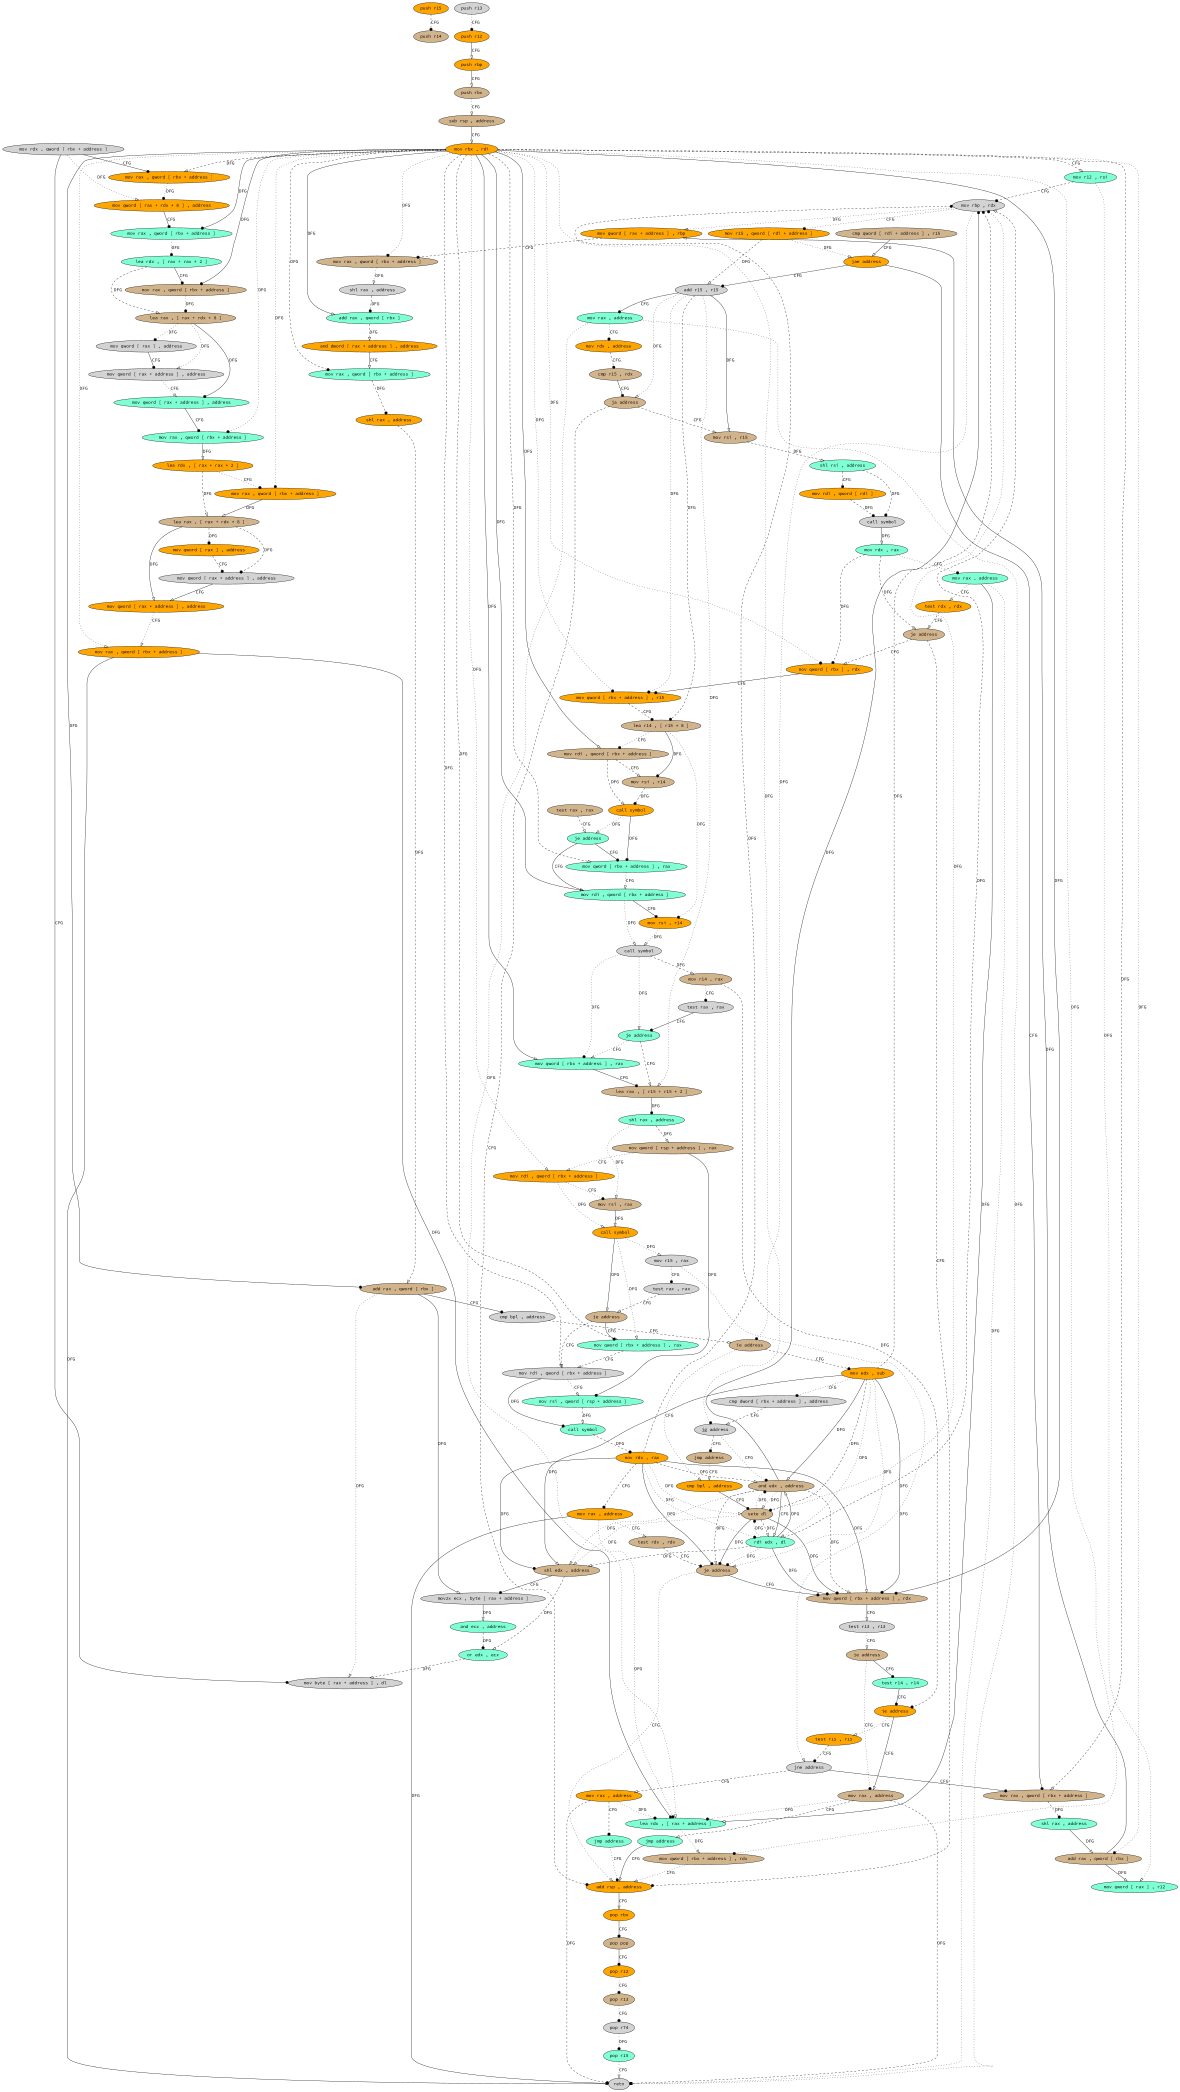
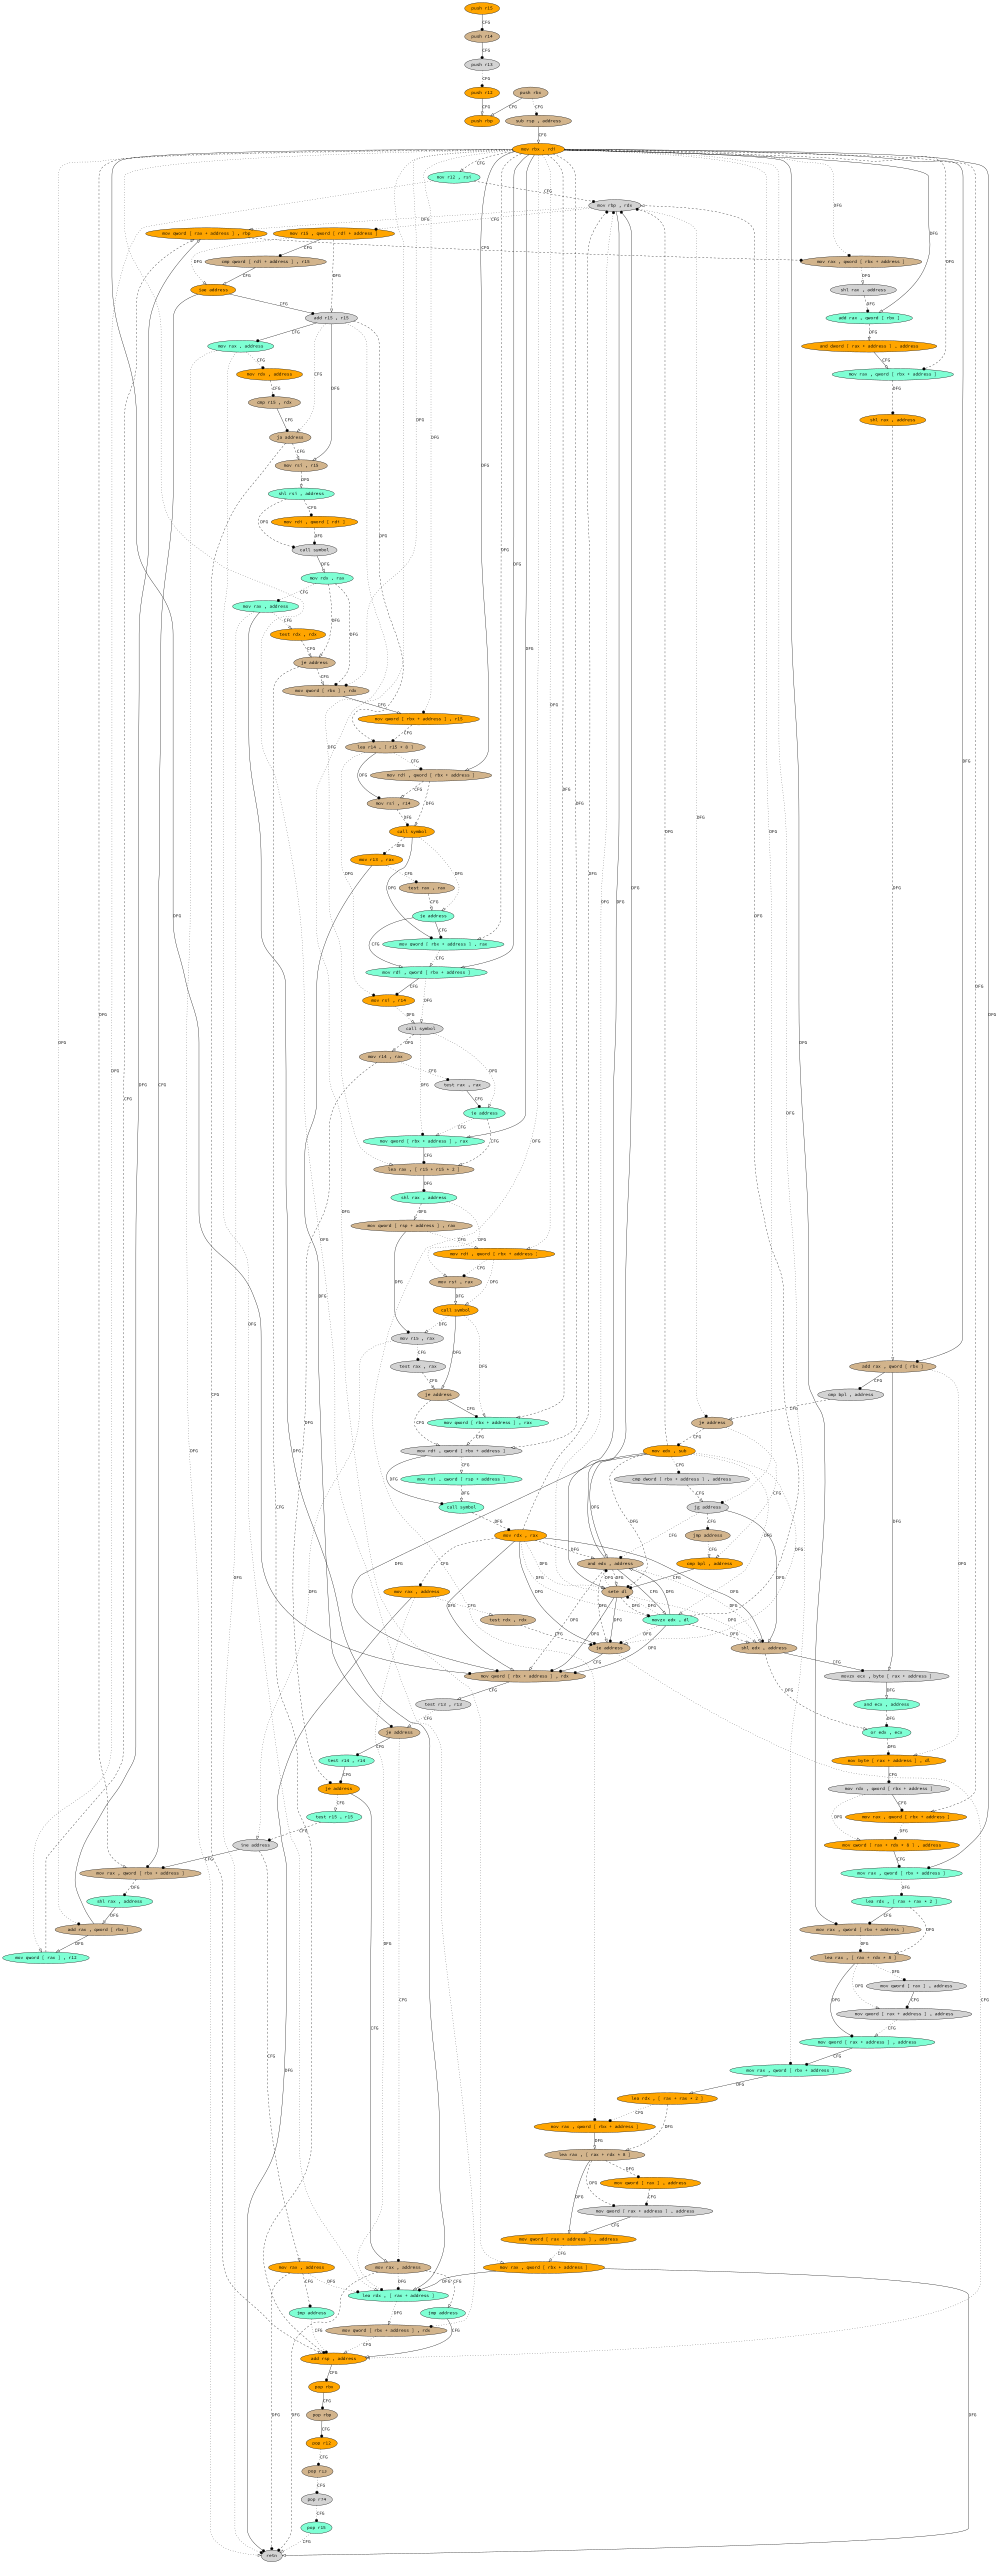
edge "push r15" -> "push r14": style dashed -> solid
edge "push r14" -> "push r13": added, label "CFG"
edge "push rbp" -> "push rbx": reversed
edge "push rbx" -> "sub rsp , address": arrowhead onormal -> dot
edge "mov r15 , qword [ rdi + address ]" -> "cmp qword [ rdi + address ] , r15": added, label "CFG"
edge "add r15 , r15" -> "ja address": label "DFG" -> "CFG"
edge "add r15 , r15" -> "mov qword [ rbx + address ] , r15": removed, label "DFG"
node "mov qword [ rbx ] , rdx": fillcolor orange -> tan
edge "mov qword [ rbx ] , rdx" -> "mov qword [ rbx + address ] , r15": arrowhead dot -> onormal
node "mov r13 , rax": added
edge "mov rbp , rdx" -> "sete dl": added, label "DFG"
edge "mov rdx , qword [ rbx + address ]" -> "mov byte [ rax + address ] , dl": reversed
edge "mov qword [ rax ] , r12" -> "mov qword [ rax + address ] , rbp": added, label "CFG"
edge "ja address" -> "add rsp , address": arrowhead dot -> onormal
edge "mov qword [ rsp + address ] , rax" -> "mov rsi , qword [ rsp + address ]": now "mov qword [ rsp + address ] , rax" -> "mov r15 , rax"
edge "mov edx , sub" -> "shl edx , address": now "jg address" -> "shl edx , address"
edge "and edx , address" -> "sete dl": style dotted -> dashed
node "rdi edx , dl": label "rdi edx , dl" -> "movzx edx , dl"
edge "or edx , ecx" -> "mov byte [ rax + address ] , dl": arrowhead onormal -> dot
node "mov byte [ rax + address ] , dl": fillcolor lightgrey -> orange
node "test r15 , r15": fillcolor orange -> aquamarine
edge "add rsp , address" -> "pop rbx": arrowhead onormal -> dot
node "pop pop": label "pop pop" -> "pop rbp"
edge "pop r74" -> "pop r15": label "DFG" -> "CFG"
